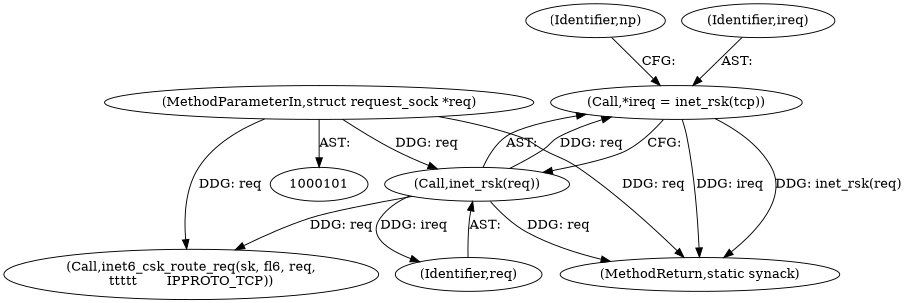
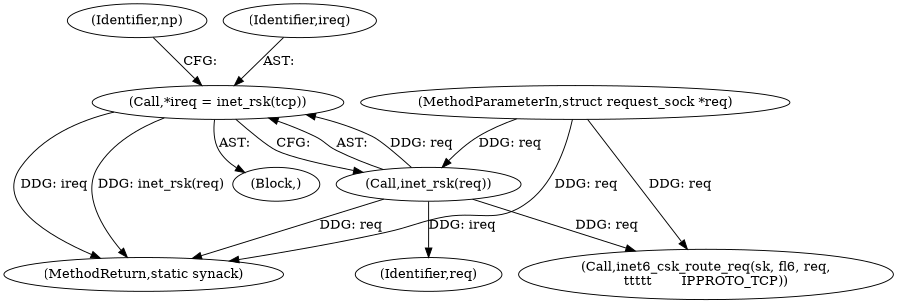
node "(Block,)": added
node "1000101": removed
edge "(Identifier,req)" -> "(Call,inet_rsk(req))": removed, label "AST:"
